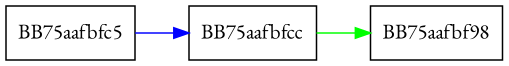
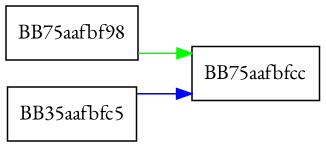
node "BB75aafbfc5": label "BB75aafbfc5" -> "BB35aafbfc5"
edge "BB75aafbfcc" -> "BB75aafbf98": reversed
